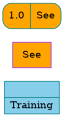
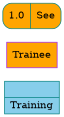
node "See": label "See" -> "Trainee"
